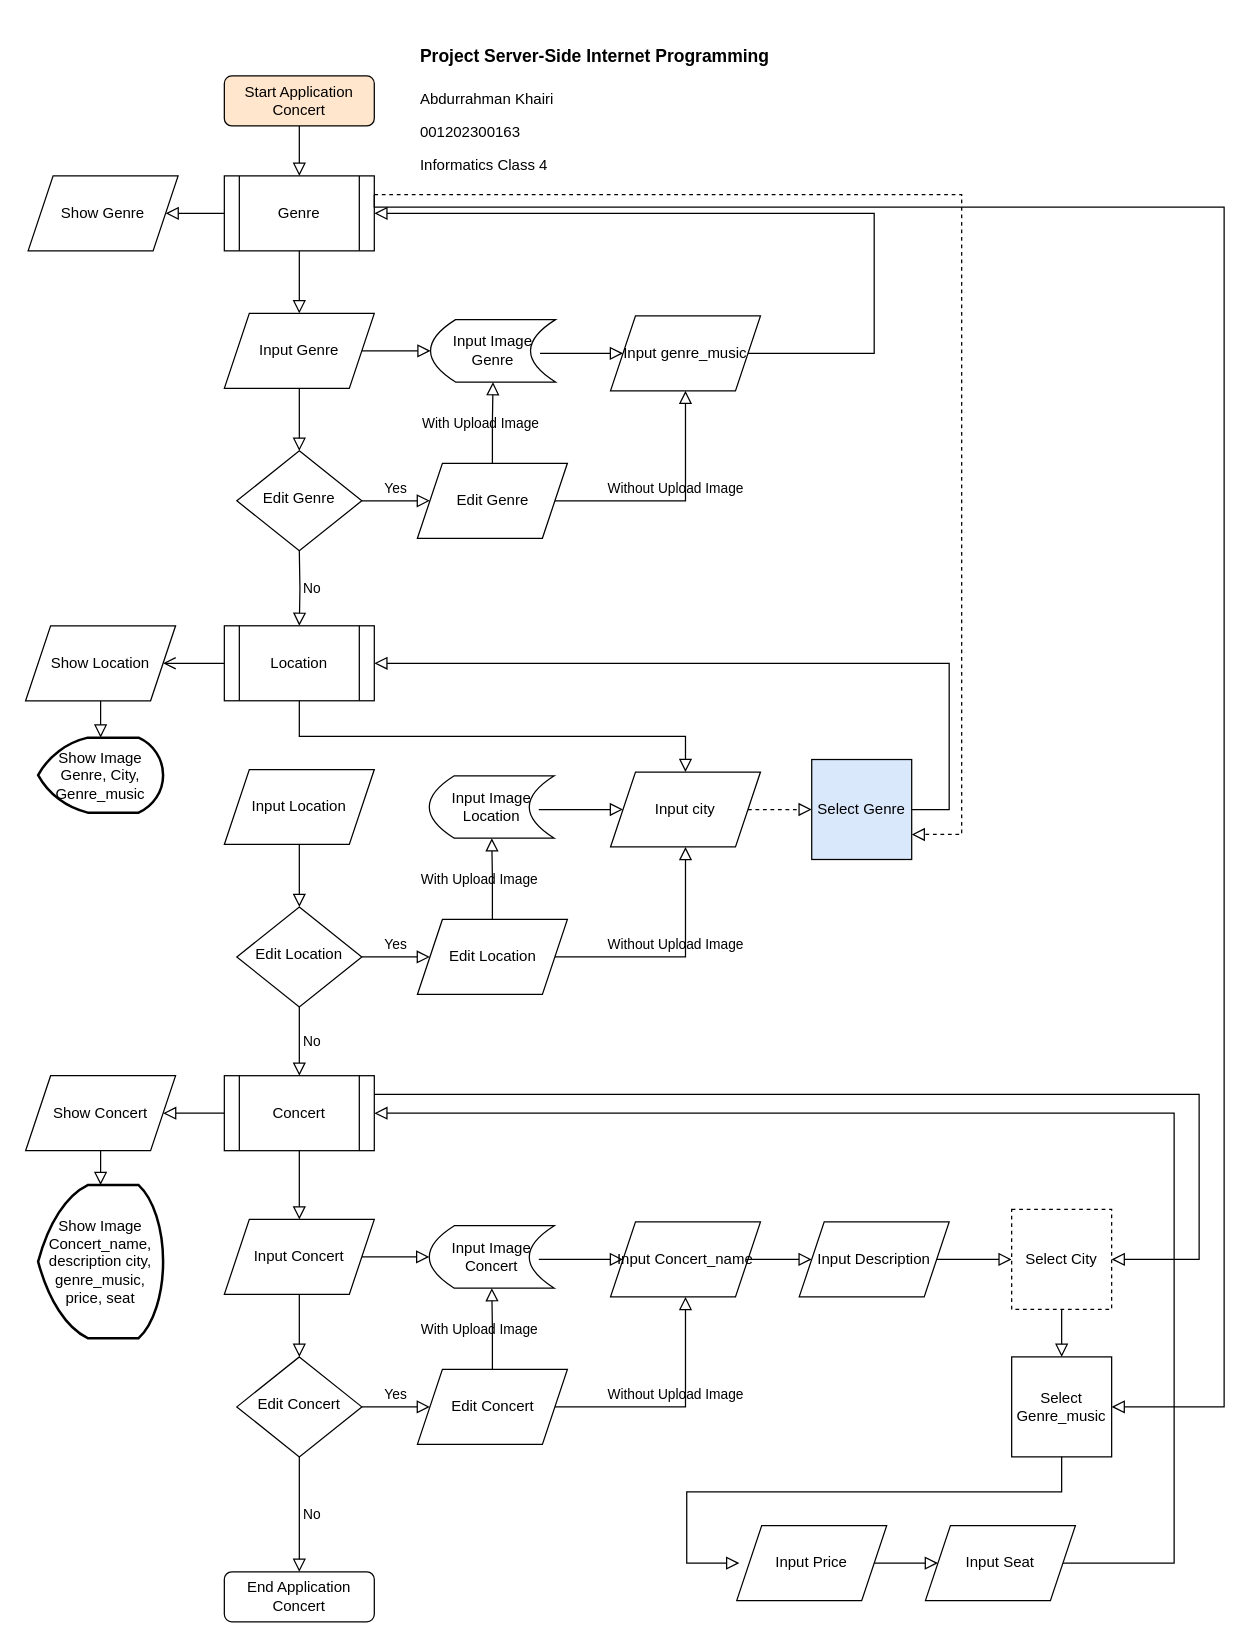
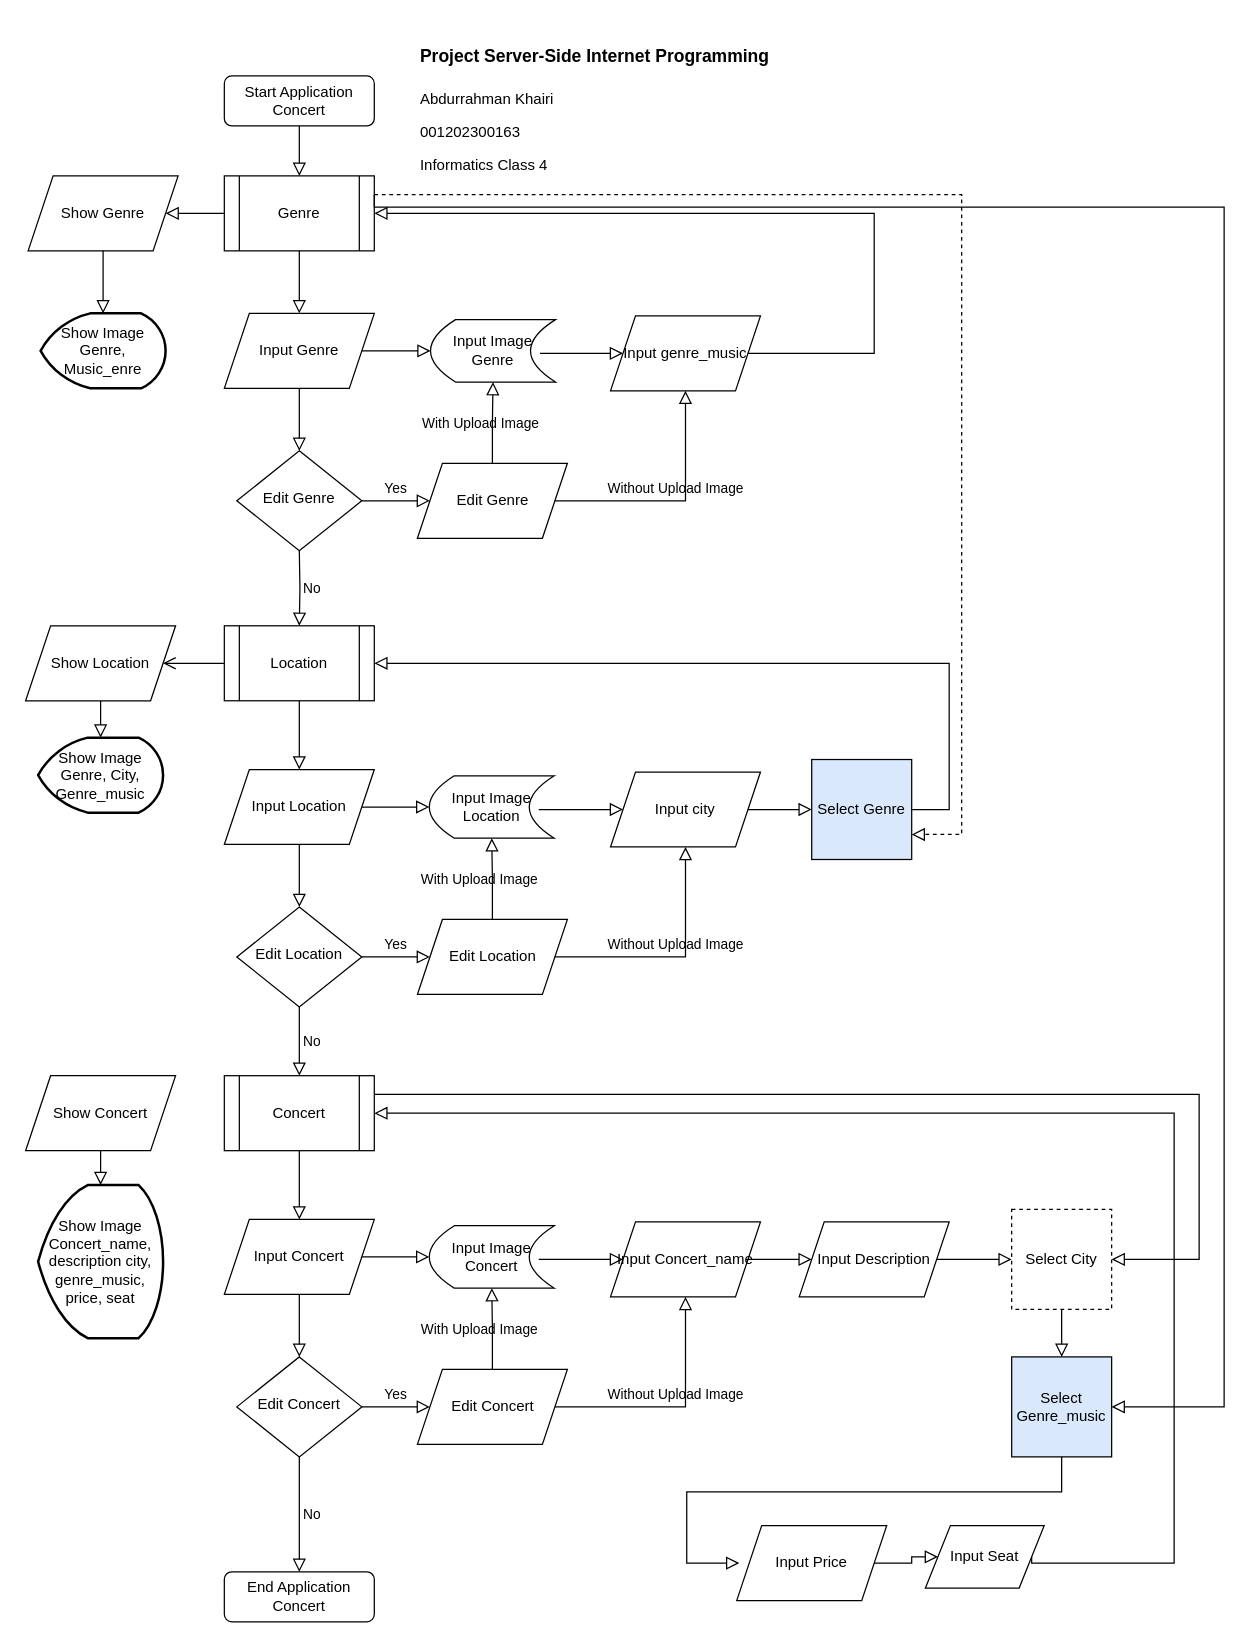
node "Start Application Concert": fillcolor #ffe6cc -> #ffffff
edge "Show Genre" -> "Show Image Genre, Music_enre": added
node "Show Image Genre, Music_enre": added
edge "Location" -> "Input city": now "Location" -> "Input Location"
edge "Input Location" -> "Input Image Location": added
edge "Input city" -> "Select Genre": style dashed -> solid
edge "Concert" -> "Show Concert": removed
node "Select Genre_music": fillcolor #ffffff -> #dae8fc
node "Input Seat": size 150x75 -> 119x63
